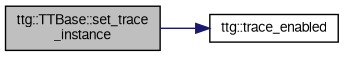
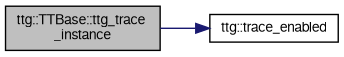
node "ttg::TTBase::set_trace _instance": label "ttg::TTBase::set_trace _instance" -> "ttg::TTBase::ttg_trace _instance"
